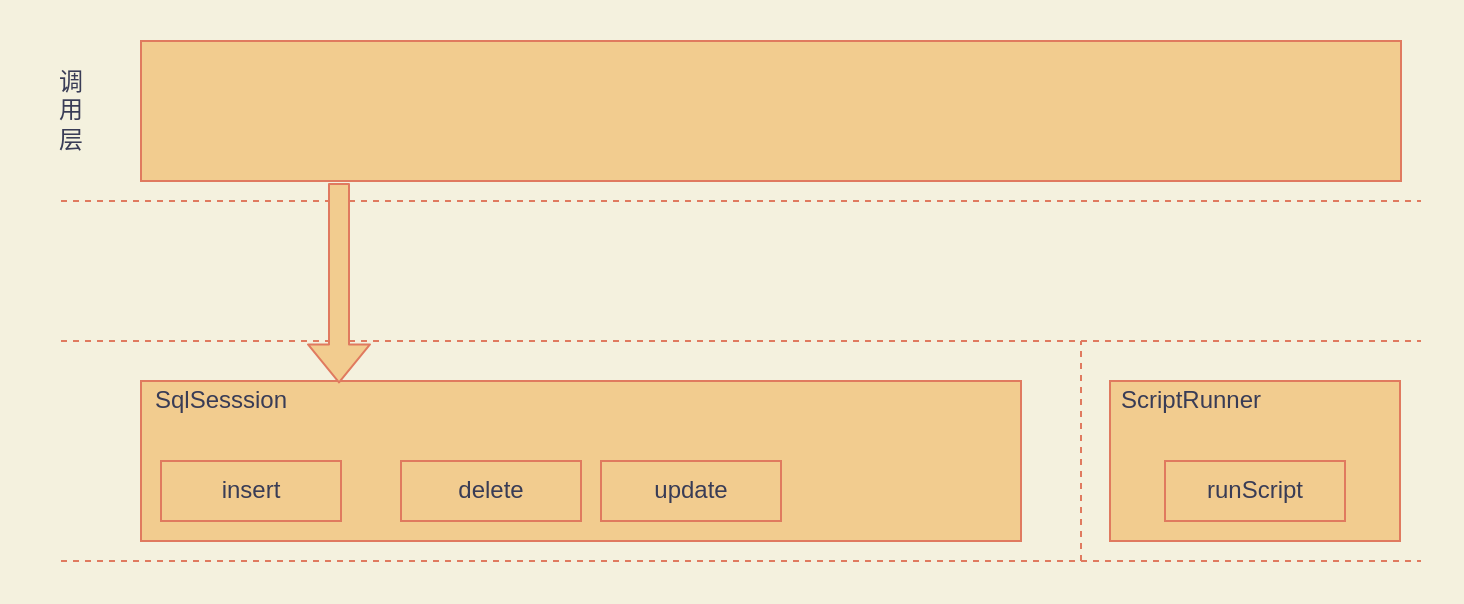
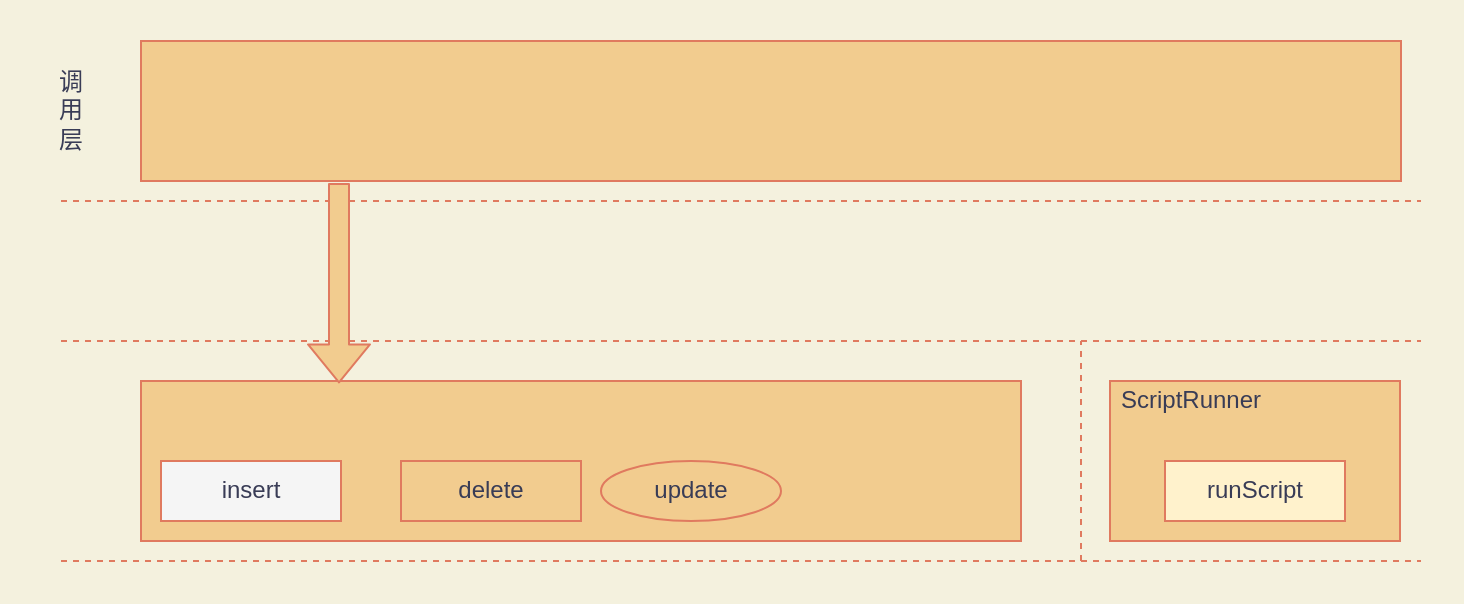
node "SqlSesssion": removed
node "insert": fillcolor #f2cc8f -> #f5f5f5
node "update": shape rectangle -> ellipse
node "runScript": fillcolor #f2cc8f -> #fff2cc
